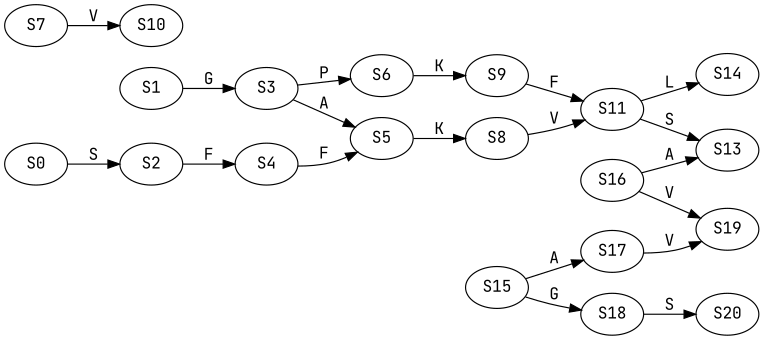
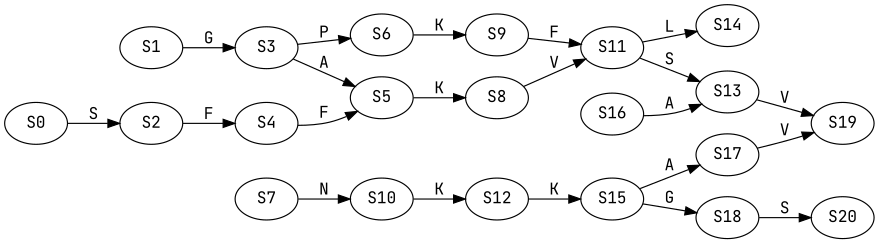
edge "S7" -> "S10": label "V" -> "N"
node "S12": added
edge "S16" -> "S19": now "S13" -> "S19"
